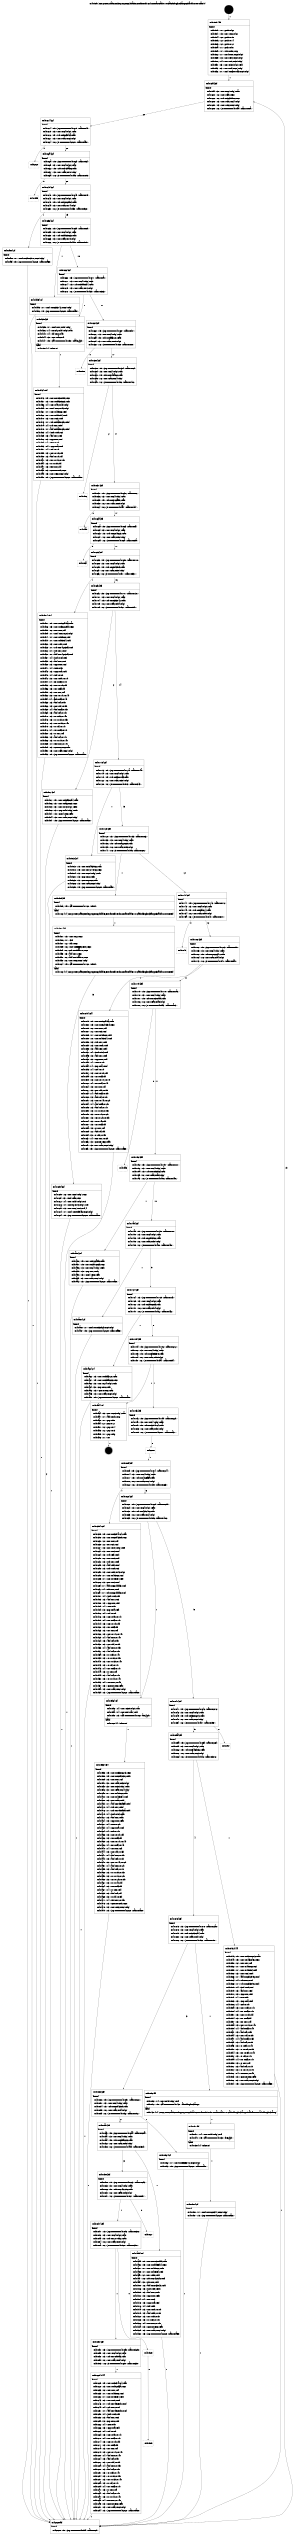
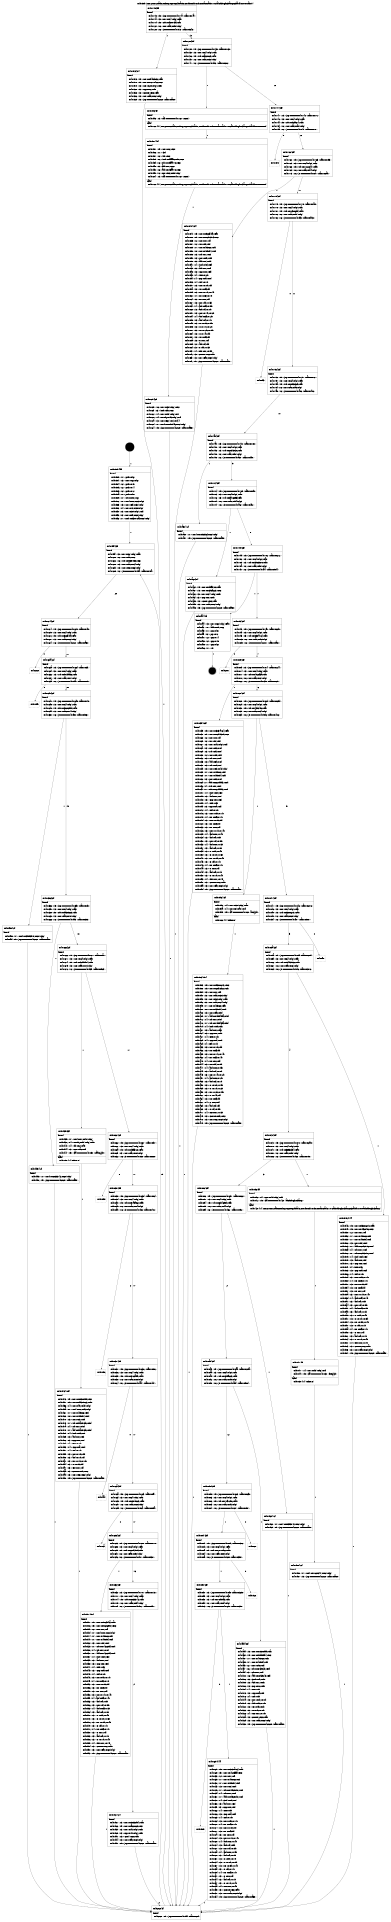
edge "0x4016fc [25]" -> "0x401715 [25]": removed, label "14"
edge "0x401be1 [40]" -> "0x401c09 [32]": label " 13" -> " 1"
node "0x401a8c [27]": removed
edge "0x402001" -> "0x40180f [25]": now "0x4017f6 [25]" -> "0x40180f [25]"
edge "0x40192e" -> "0x401909": now "0x4018f0 [25]" -> "0x401909"
